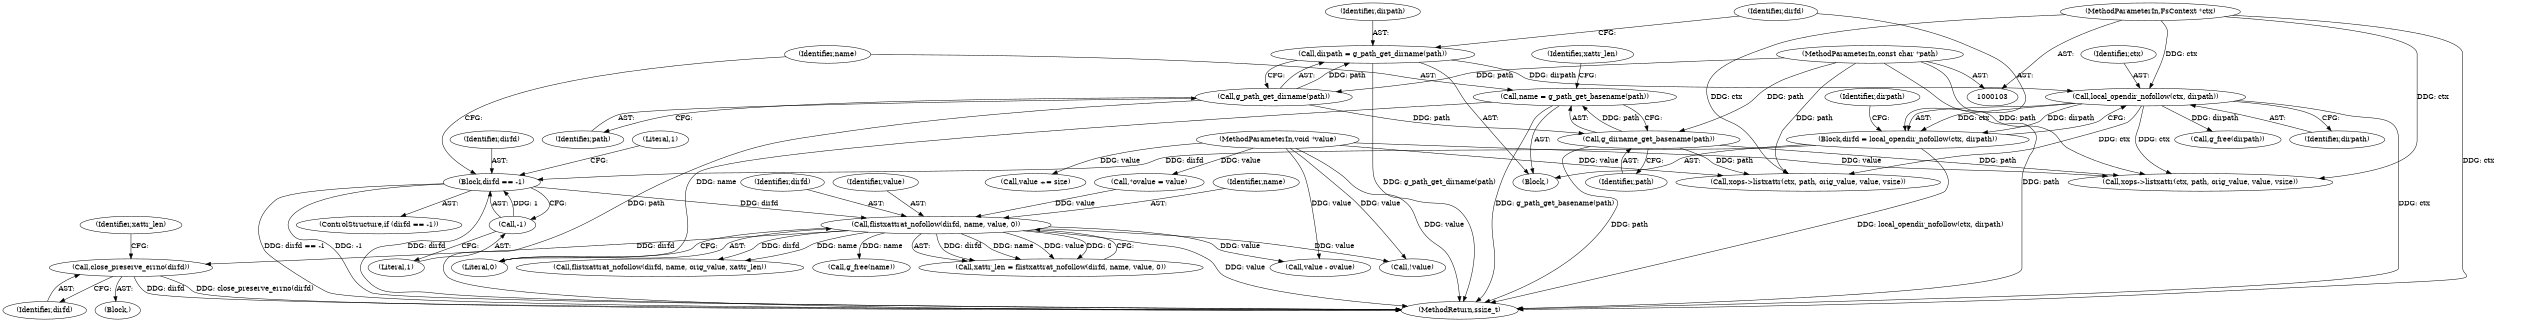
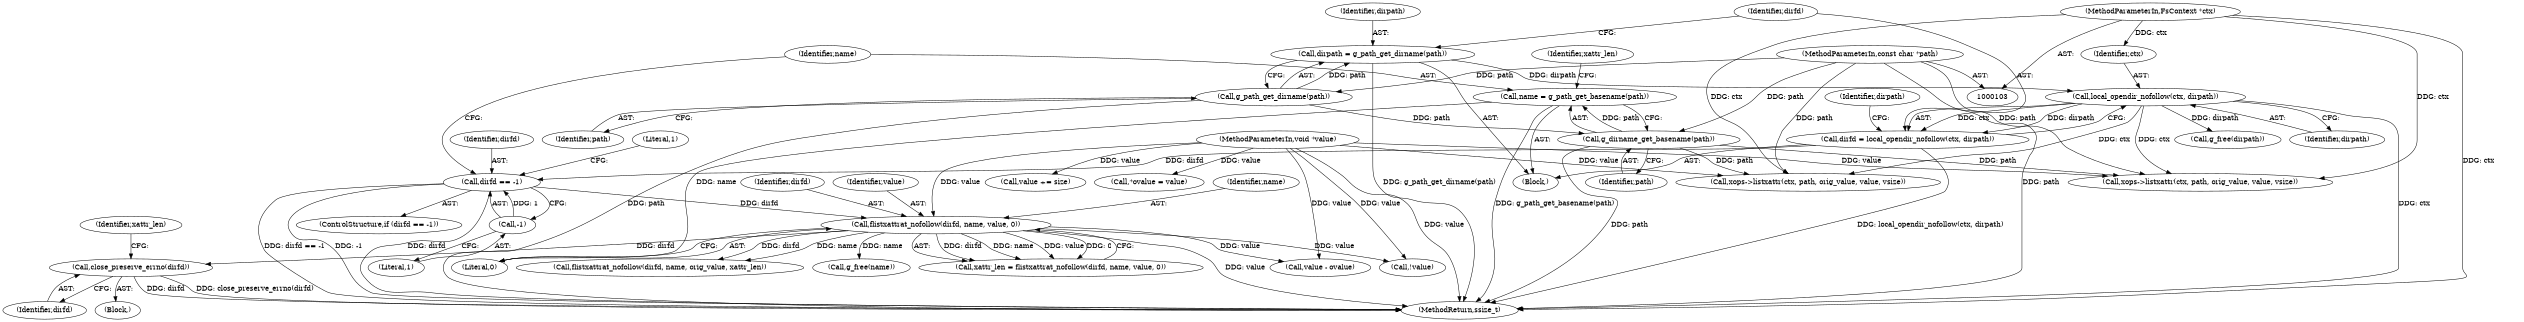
edge "(MethodParameterIn,FsContext *ctx)" -> "(Call,local_opendir_nofollow(ctx, dirpath))": now "(MethodParameterIn,FsContext *ctx)" -> "(Identifier,ctx)"
node "(Block,dirfd = local_opendir_nofollow(ctx, dirpath))": label "(Block,dirfd = local_opendir_nofollow(ctx, dirpath))" -> "(Call,dirfd = local_opendir_nofollow(ctx, dirpath))"
node "(Block,dirfd == -1)": label "(Block,dirfd == -1)" -> "(Call,dirfd == -1)"
edge "(Call,*ovalue = value)" -> "(Call,flistxattrat_nofollow(dirfd, name, value, 0))": now "(MethodParameterIn,void *value)" -> "(Call,flistxattrat_nofollow(dirfd, name, value, 0))"
